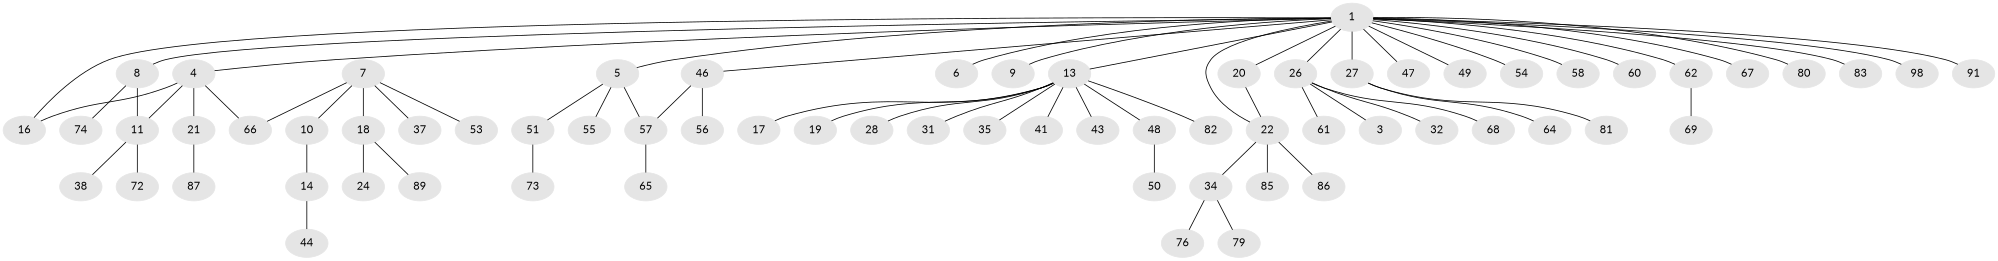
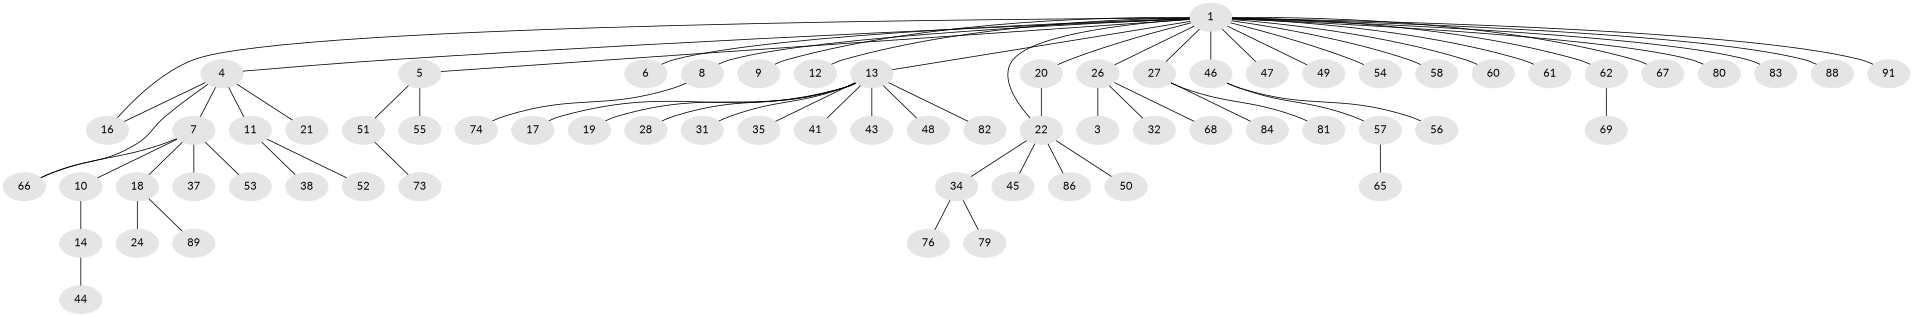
node "12": added
node "98": label "98" -> "88"
edge "8" -- "11": removed
edge "4" -- "7": added
edge "5" -- "57": removed
edge "26" -- "61": now "1" -- "61"
node "64": label "64" -> "84"
edge "48" -- "50": now "22" -- "50"
node "72": label "72" -> "52"
node "87": removed
node "85": label "85" -> "45"
